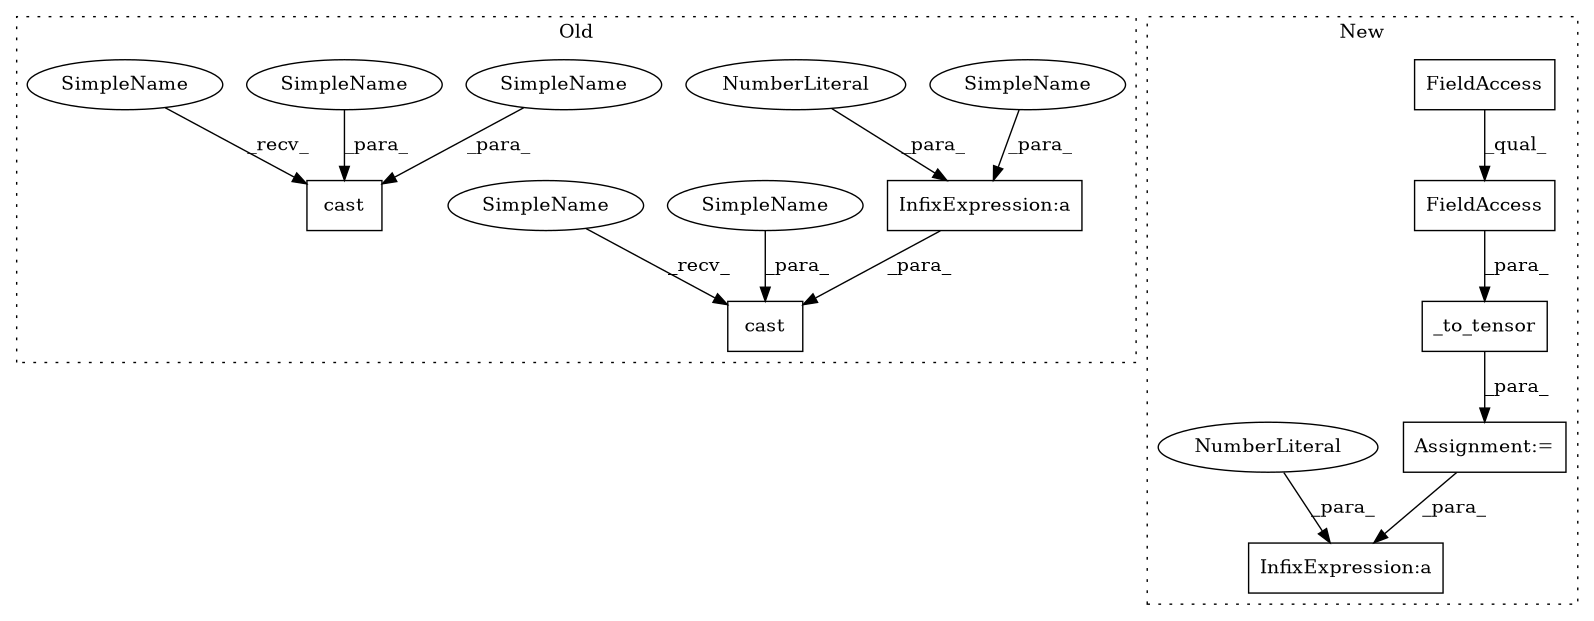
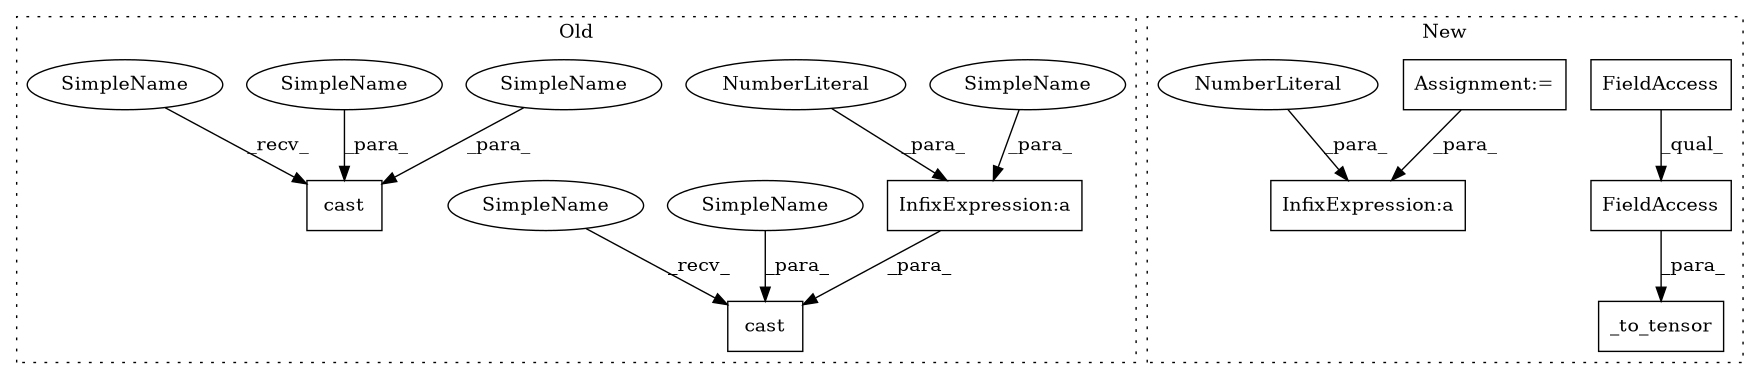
edge "_to_tensor" -> "Assignment:=": removed, label "_para_"
